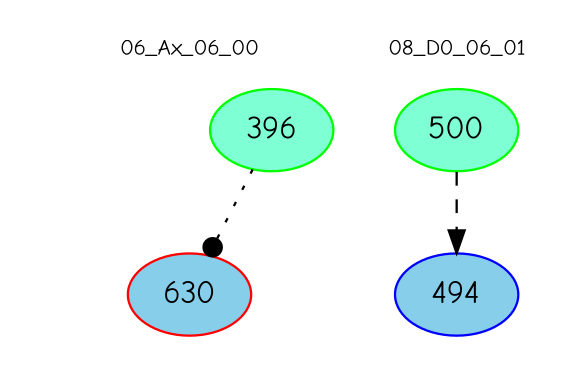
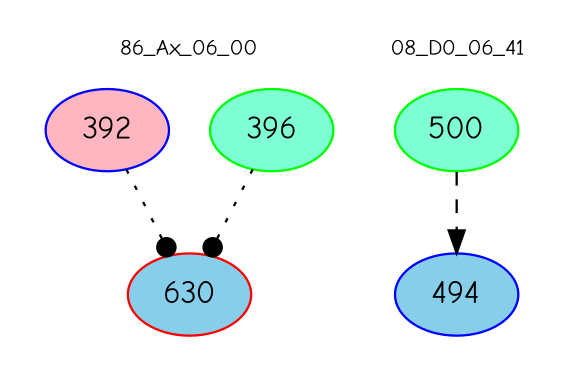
cluster "06_Ax_06_00": label "06_Ax_06_00" -> "86_Ax_06_00"
cluster "08_D0_06_01": label "08_D0_06_01" -> "08_D0_06_41"
node "392": added
